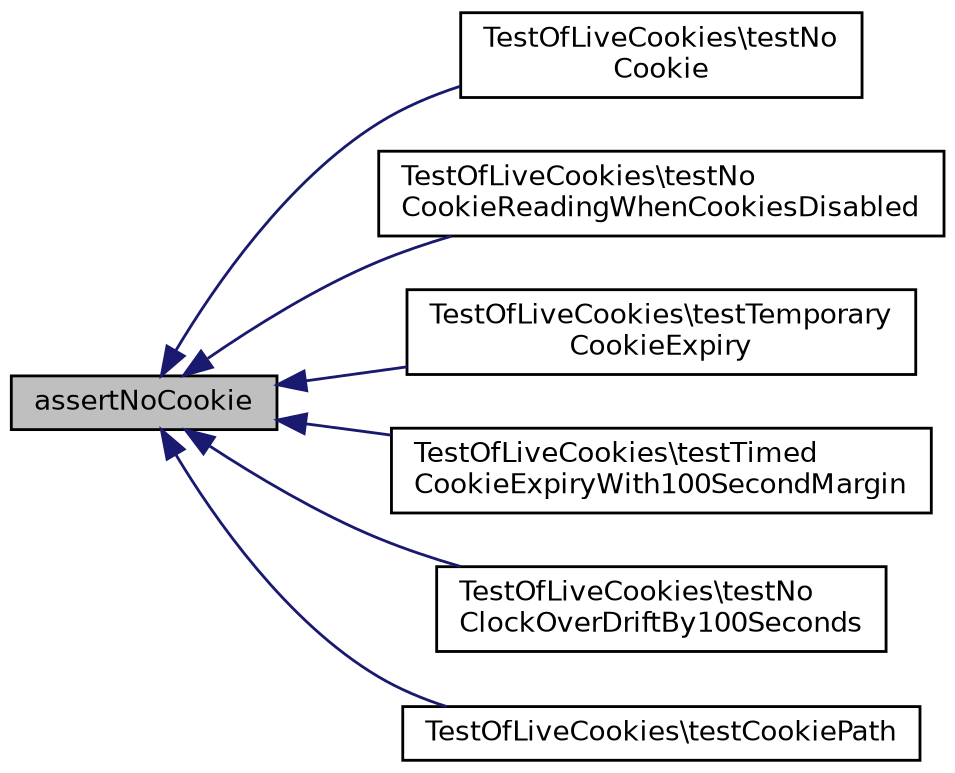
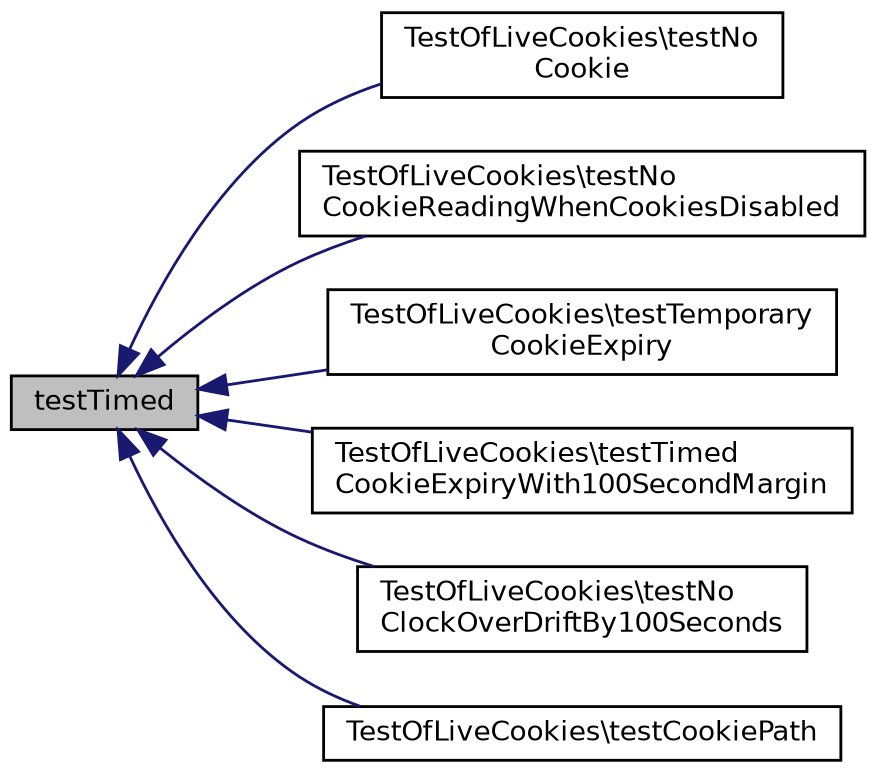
node "assertNoCookie": label "assertNoCookie" -> "testTimed"
